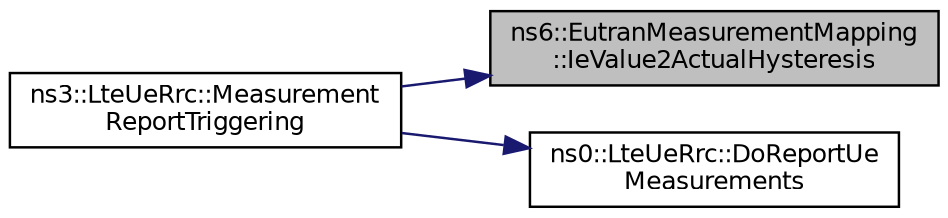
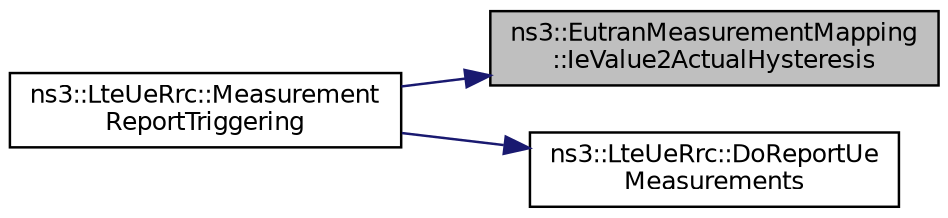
node "ns6::EutranMeasurementMapping ::IeValue2ActualHysteresis": label "ns6::EutranMeasurementMapping ::IeValue2ActualHysteresis" -> "ns3::EutranMeasurementMapping ::IeValue2ActualHysteresis"
node "ns0::LteUeRrc::DoReportUe Measurements": label "ns0::LteUeRrc::DoReportUe Measurements" -> "ns3::LteUeRrc::DoReportUe Measurements"
